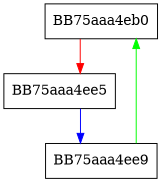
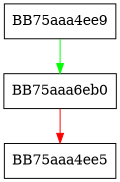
node "BB75aaa4eb0": label "BB75aaa4eb0" -> "BB75aaa6eb0"
edge "BB75aaa4ee5" -> "BB75aaa4ee9": removed
